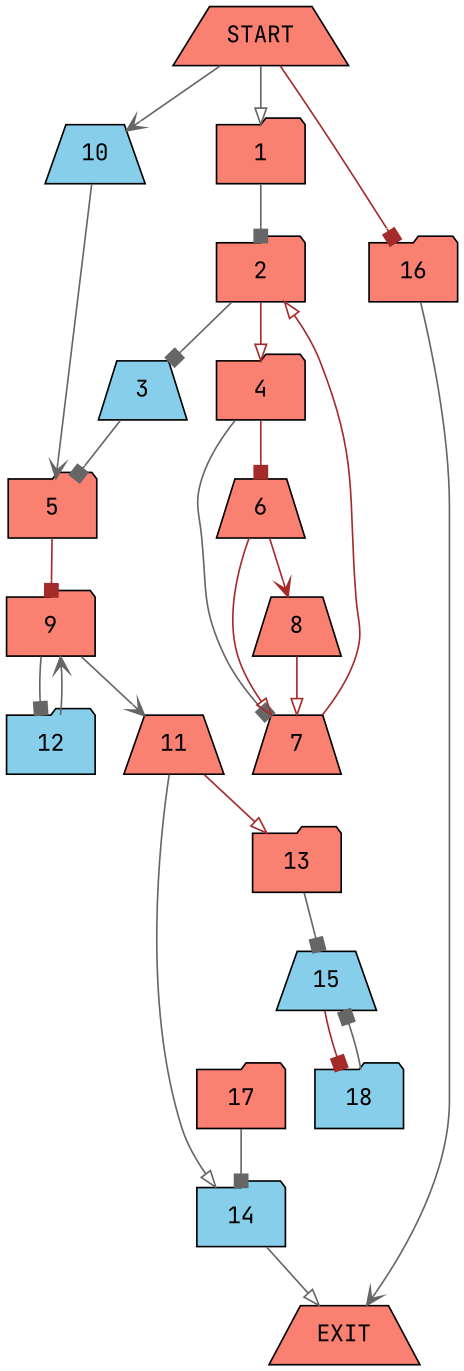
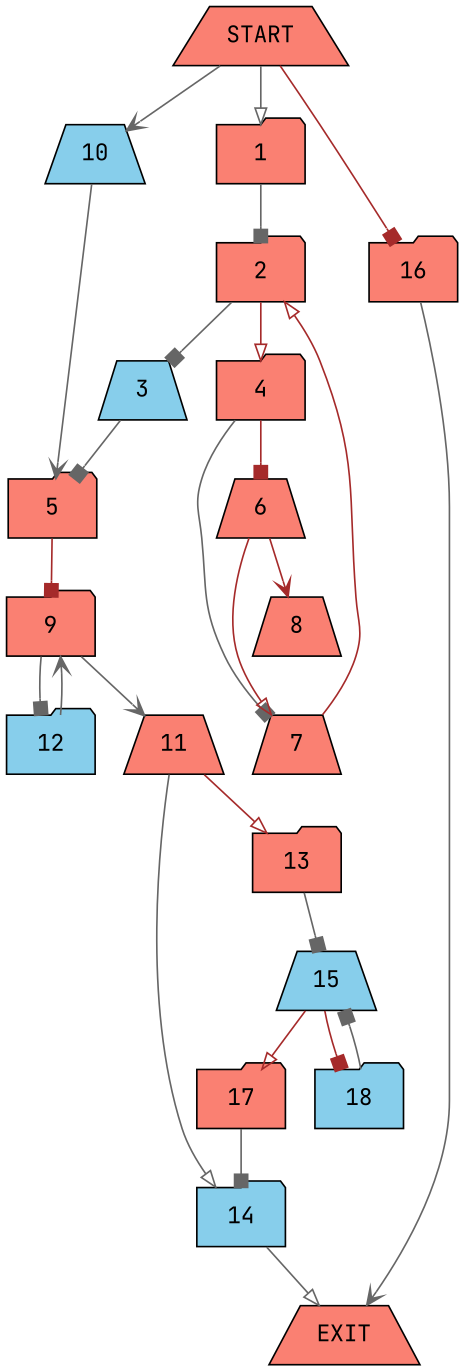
edge "8" -> "7": removed
edge "15" -> "17": added
